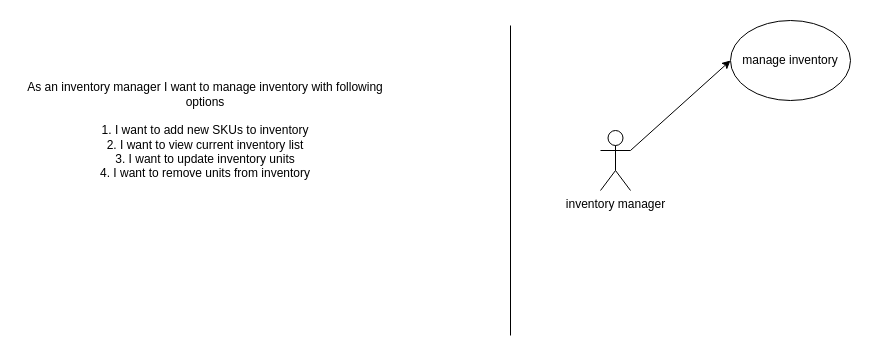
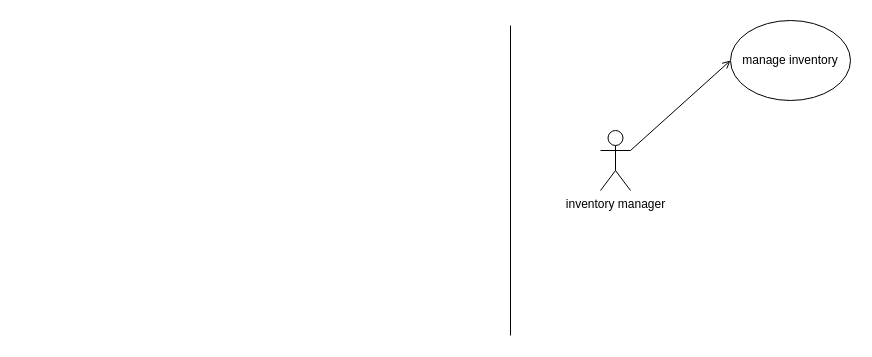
edge "inventory manager" -> "manage inventory": arrowhead classic -> open
node "As an inventory manager I want to manage inventory with following options 1. I want to add new SKUs to inventory 2. I want to view current inventory list 3. I want to update inventory units 4. I want to remove units from inventory": removed
